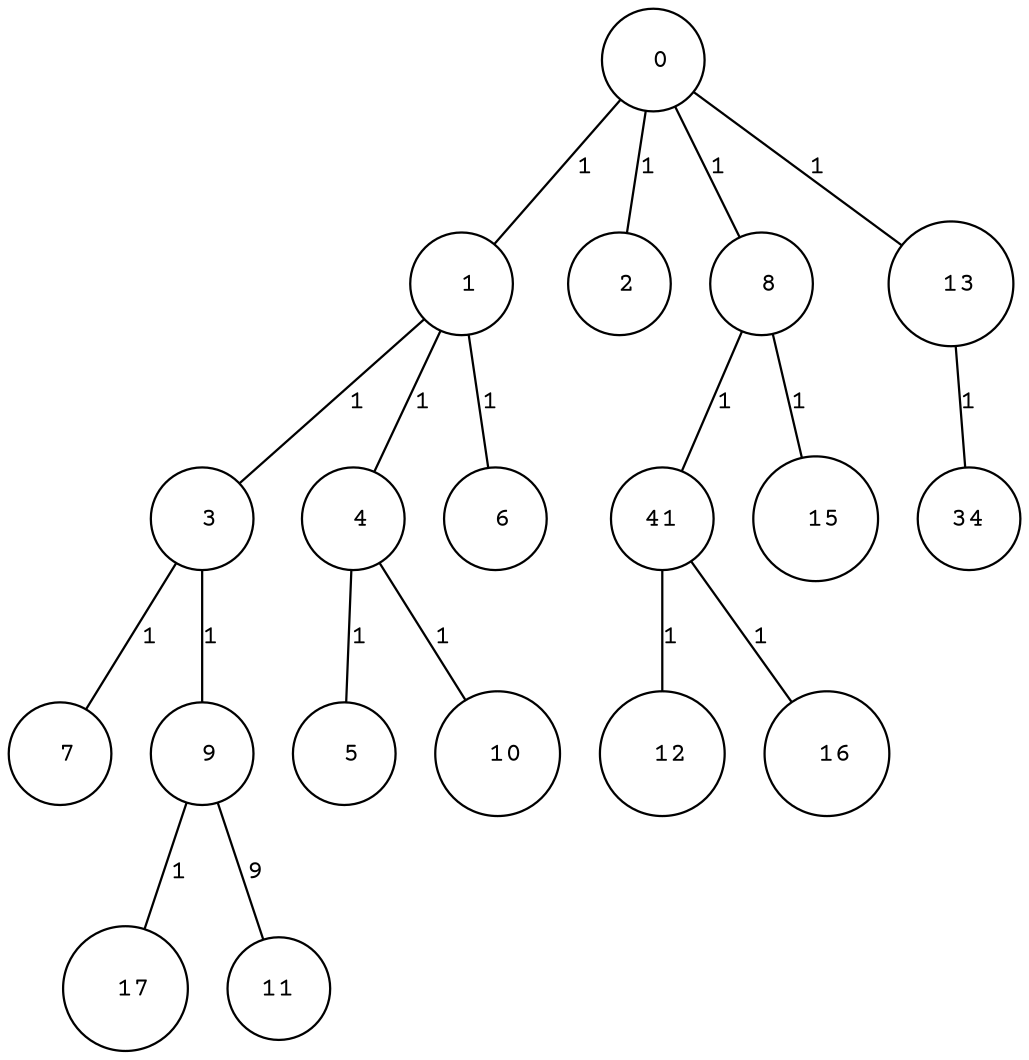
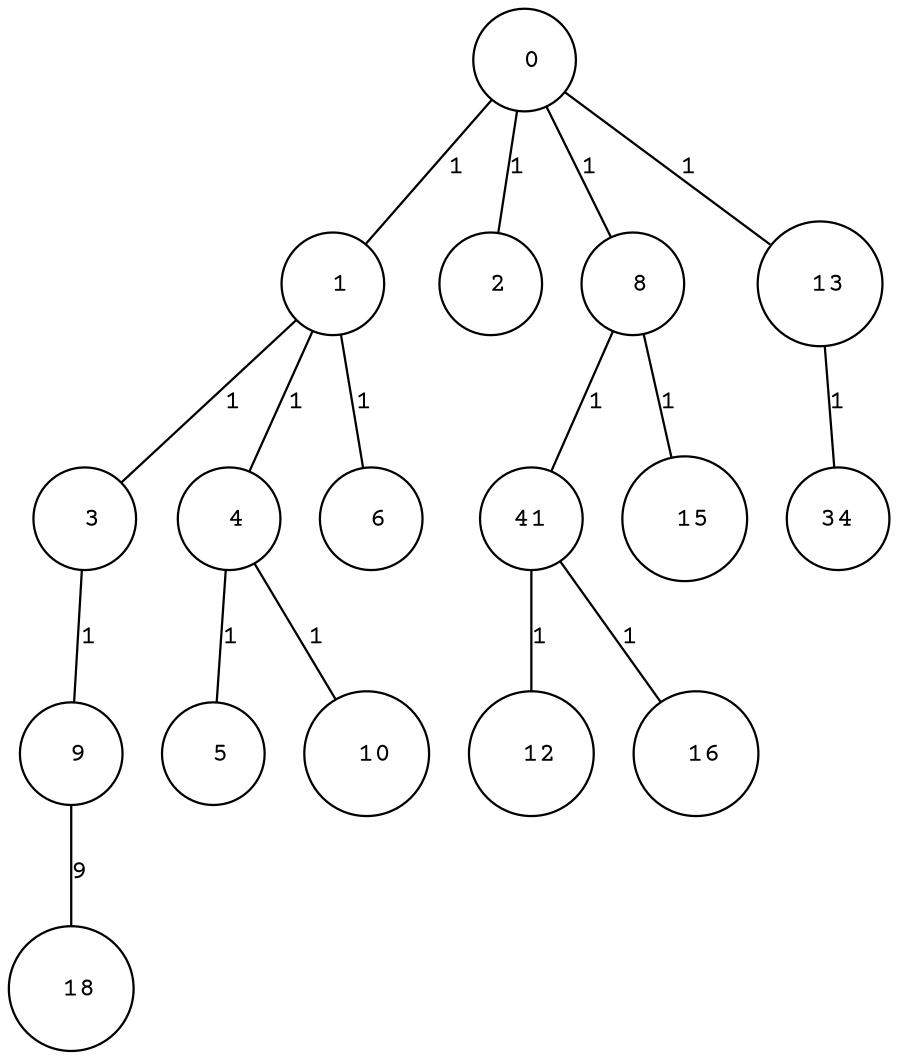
node "7": removed
node "17": removed
node "11": label "11" -> "18"
